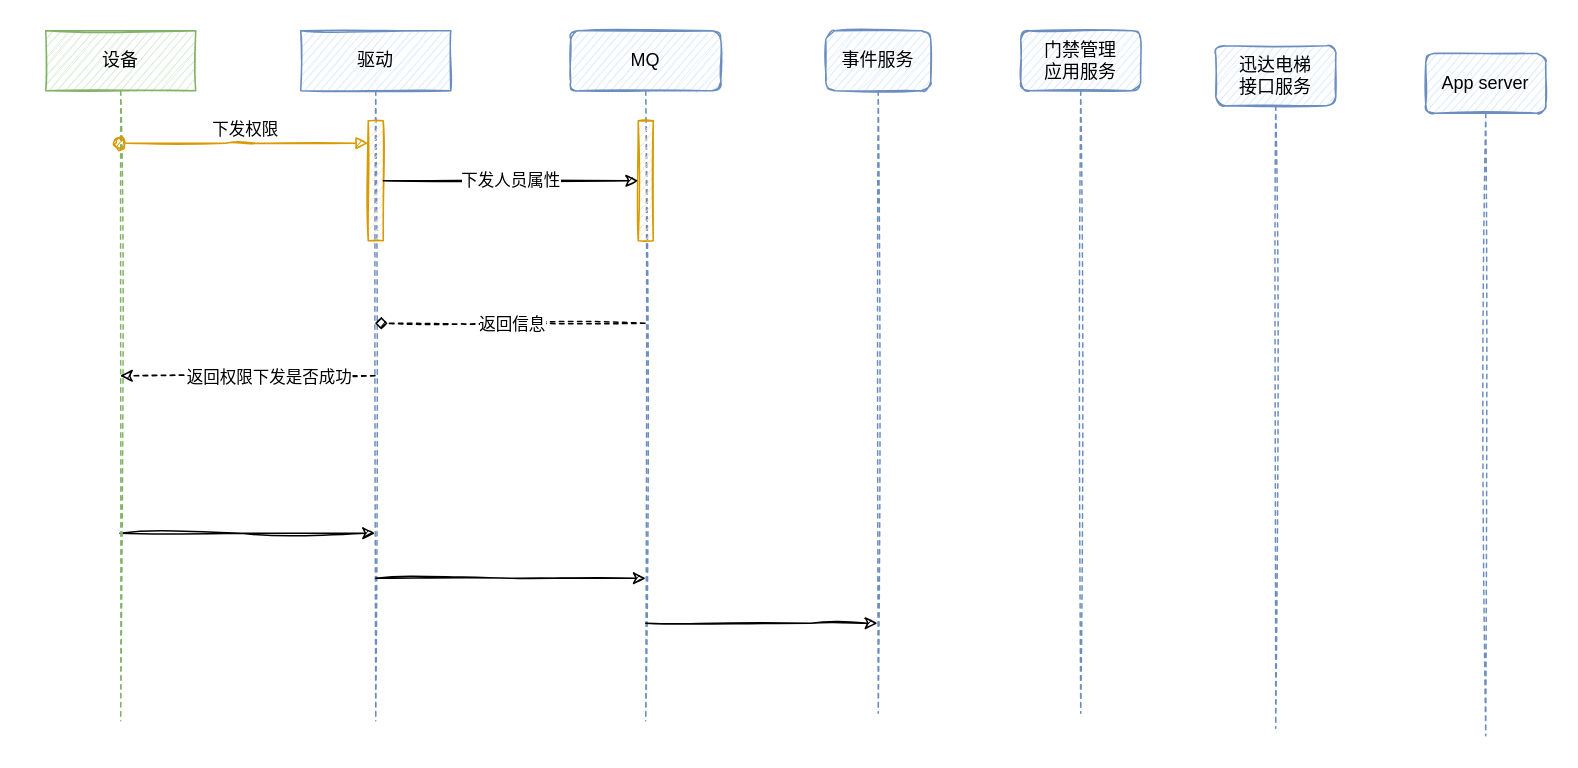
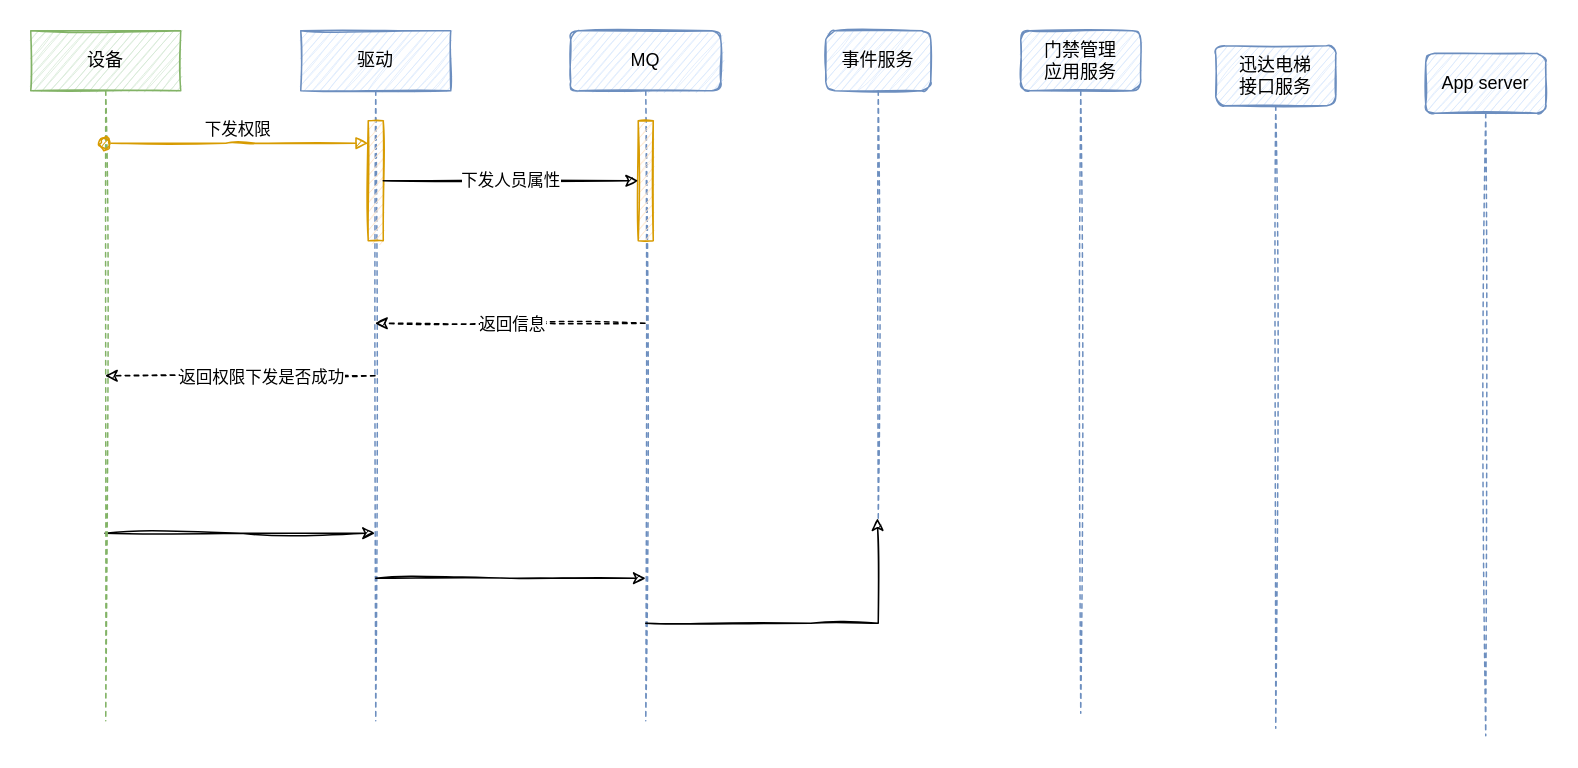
edge "MQ" -> "驱动": arrowhead diamond -> classic
node "事件服务": size 105x683 -> 105x488
node "设备": moved (121, 376) -> (106, 376)
